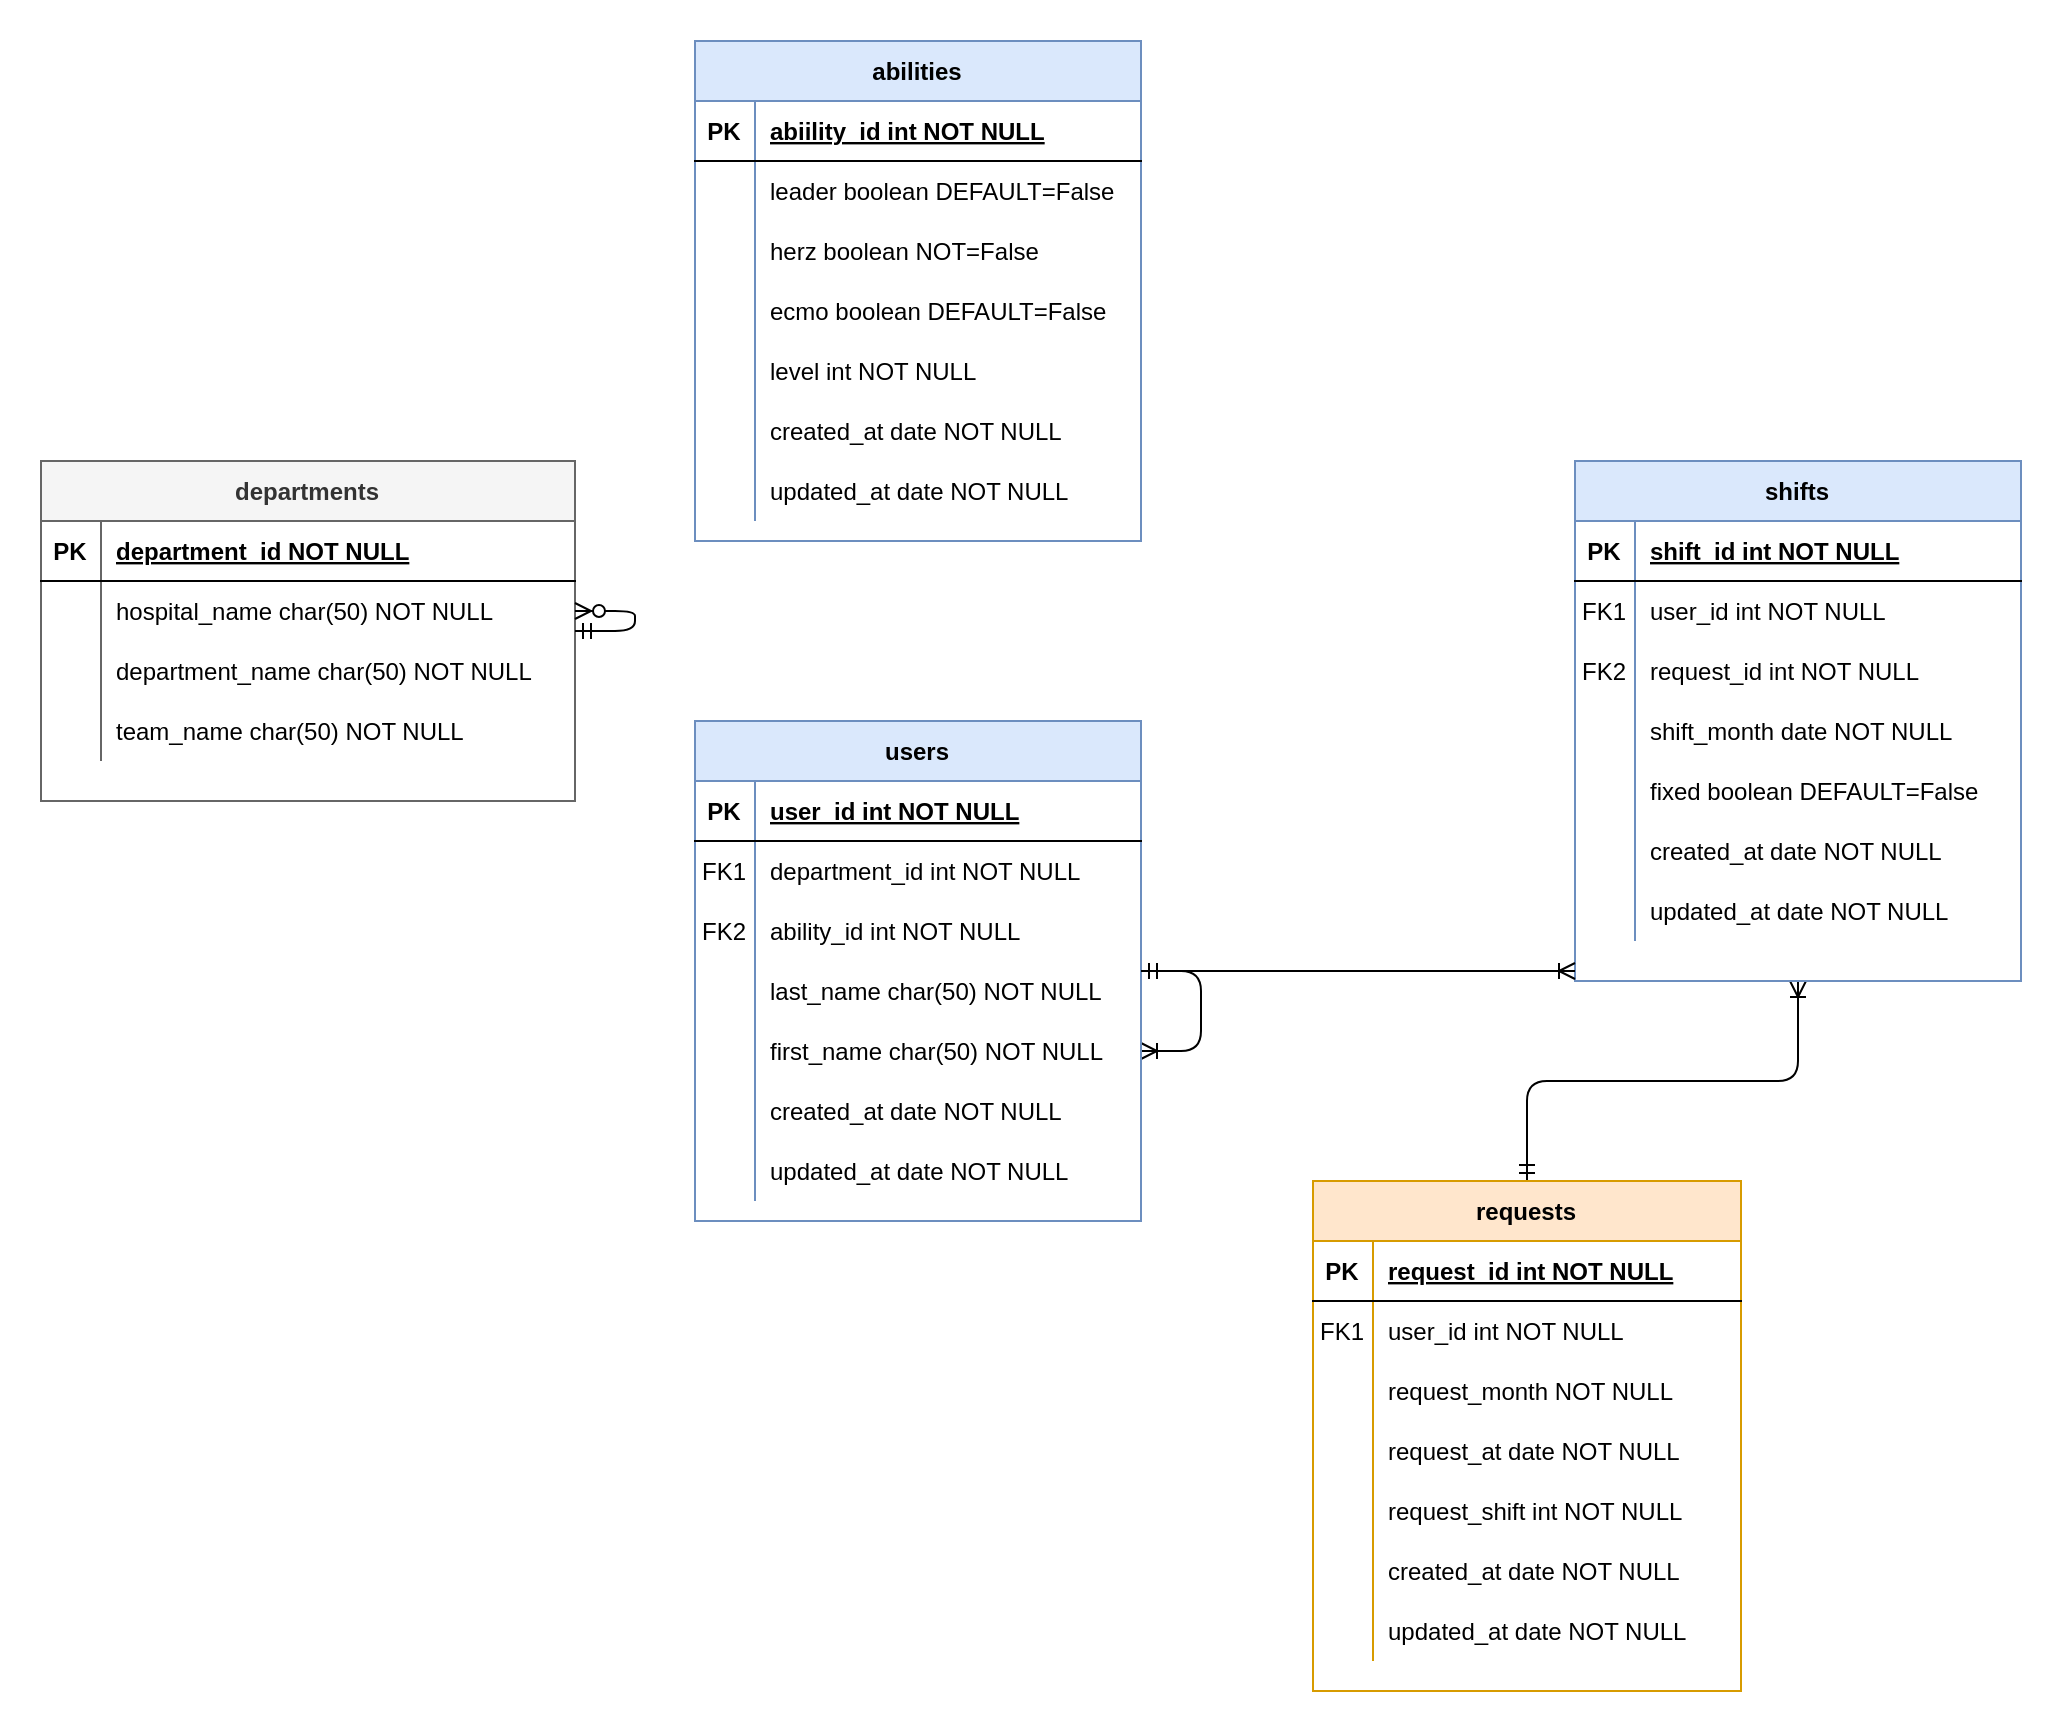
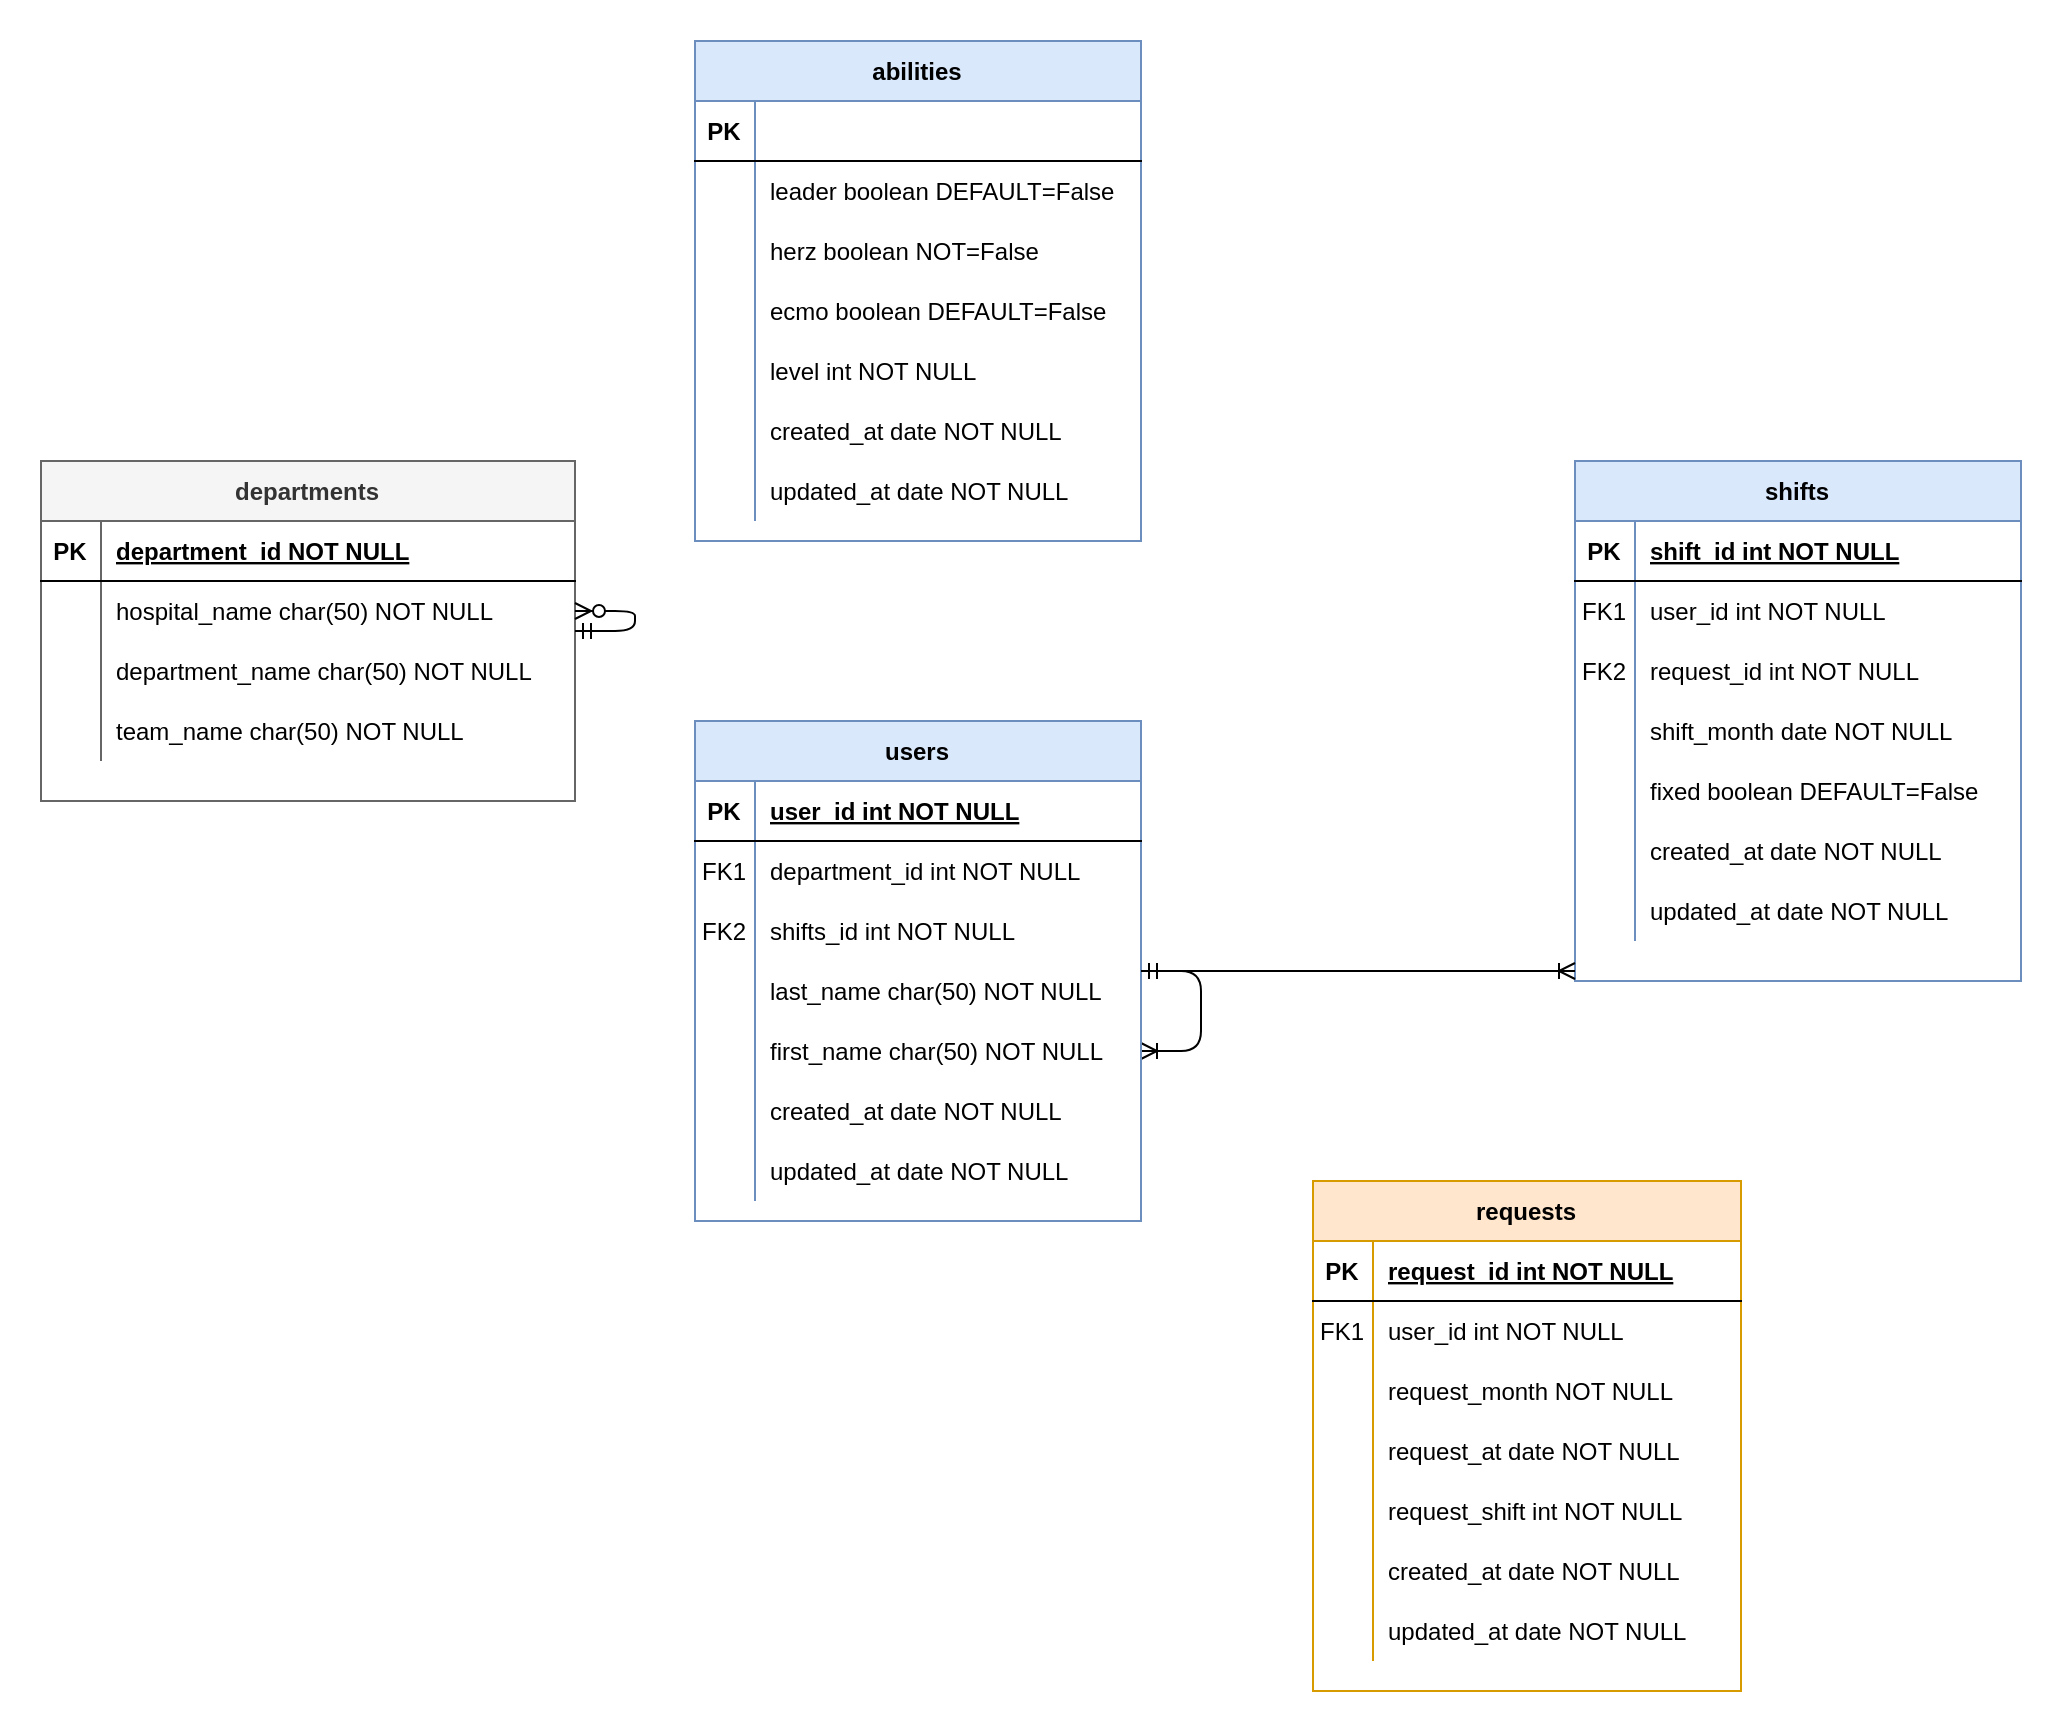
node "abiility_id int NOT NULL": removed
node "ability_id int NOT NULL": label "ability_id int NOT NULL" -> "shifts_id int NOT NULL"
edge "shifts" -- "requests": removed
